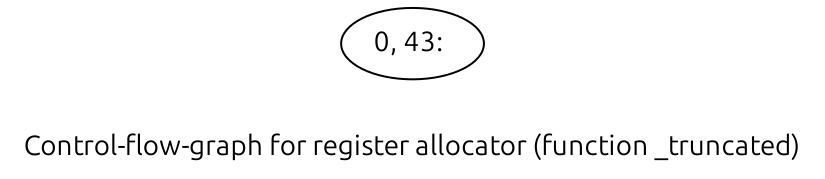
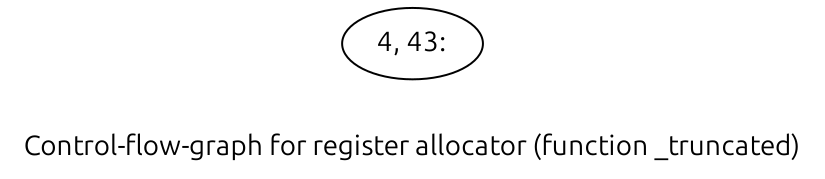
node "0, 43:": label "0, 43:" -> "4, 43:"
